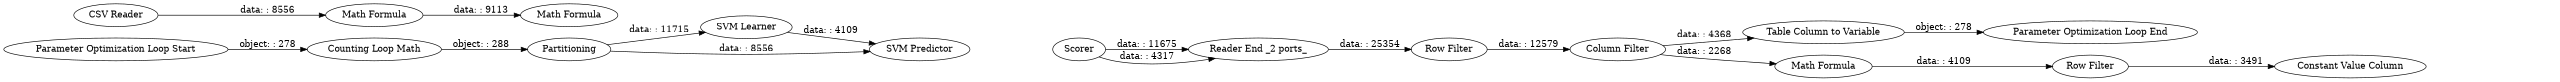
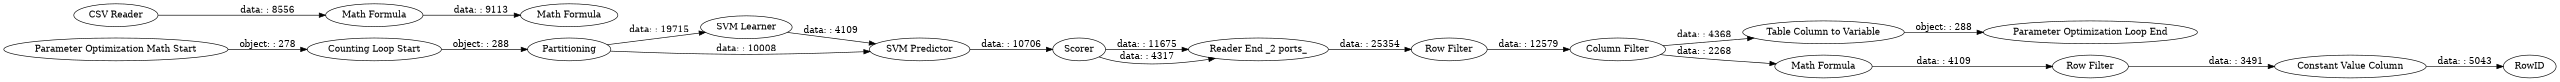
edge "Table Column to Variable" -> "Parameter Optimization Loop End": label "object: : 278" -> "object: : 288"
edge "Partitioning" -> "SVM Learner": label "data: : 11715" -> "data: : 19715"
node "Parameter Optimization Loop Start": label "Parameter Optimization Loop Start" -> "Parameter Optimization Math Start"
node "Counting Loop Math": label "Counting Loop Math" -> "Counting Loop Start"
edge "Partitioning" -> "SVM Predictor": label "data: : 8556" -> "data: : 10008"
edge "SVM Predictor" -> "Scorer": added, label "data: : 10706"
node "RowID": added
